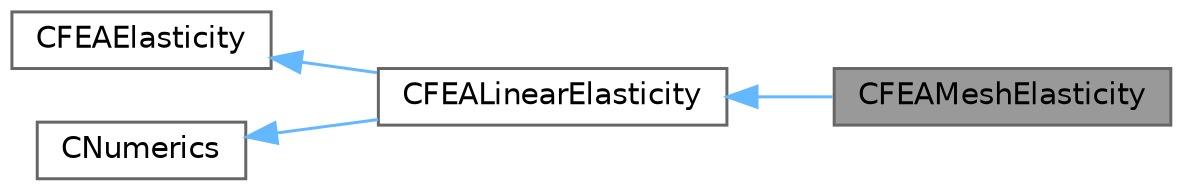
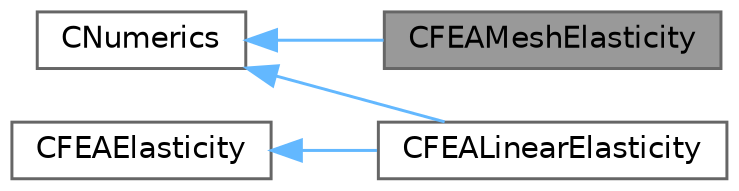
edge "CFEAMeshElasticity" -> "CFEALinearElasticity": now "CFEAMeshElasticity" -> "CNumerics"
